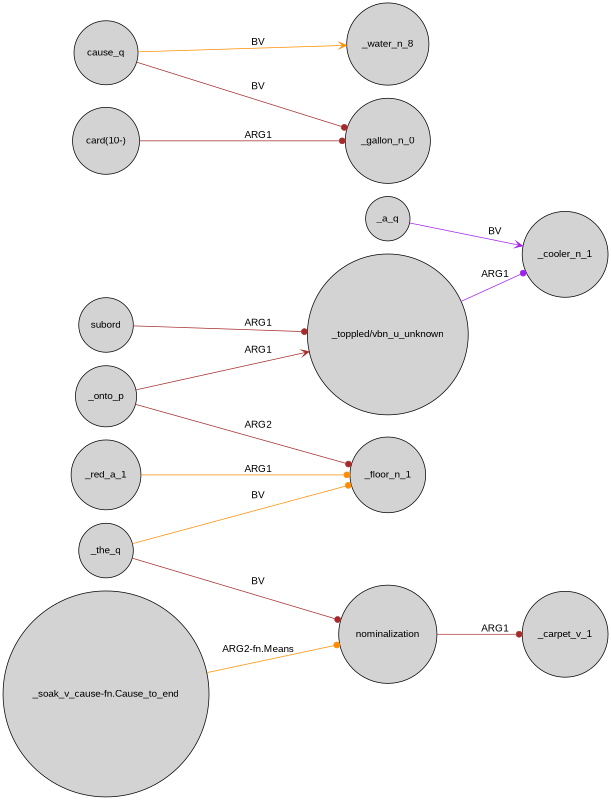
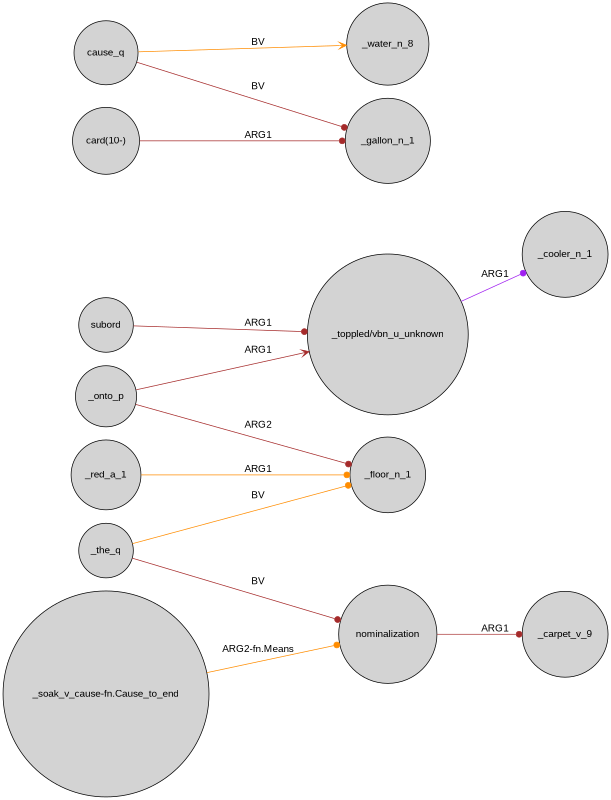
node "_gallon_n_0": label "_gallon_n_0" -> "_gallon_n_1"
node "_a_q": removed
node "_carpet_v_1": label "_carpet_v_1" -> "_carpet_v_9"
